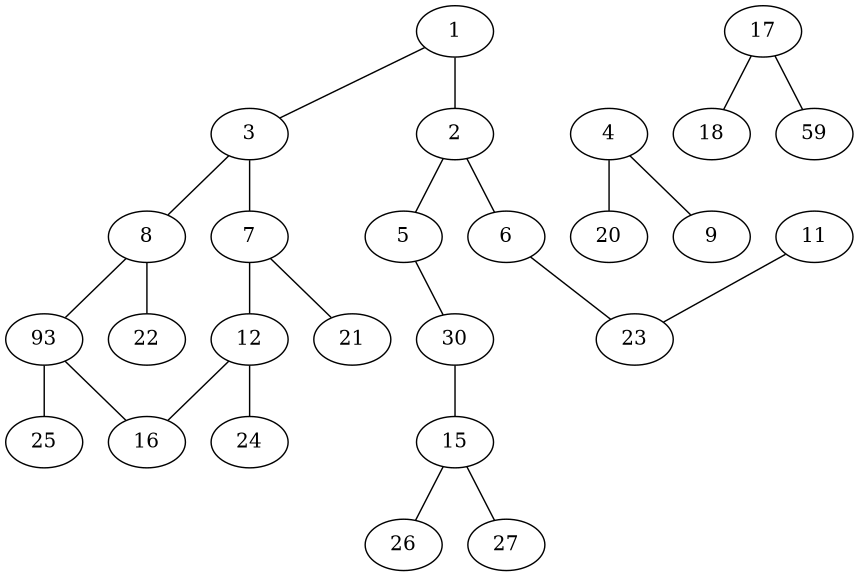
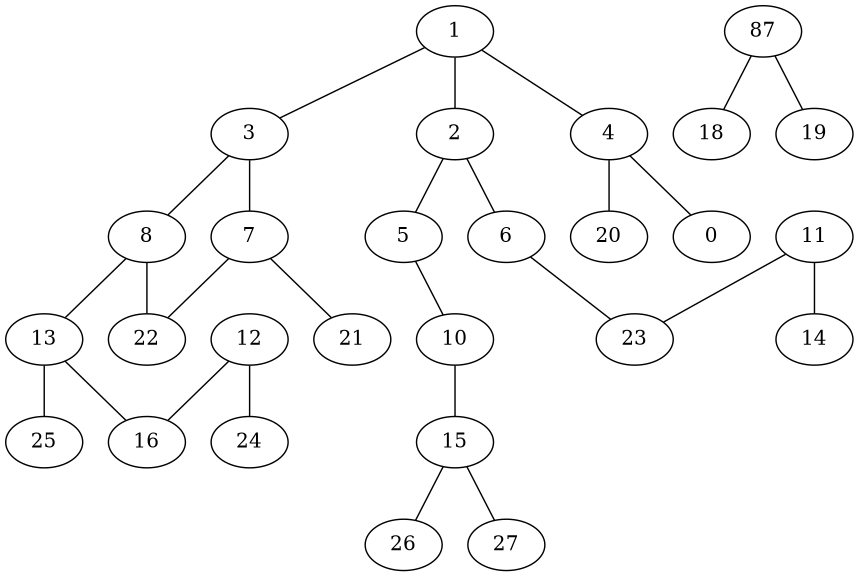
node "17": label "17" -> "87"
edge "1" -- "4": added
node "59": label "59" -> "19"
node "9": label "9" -> "0"
edge "7" -- "12": now "7" -- "22"
node "93": label "93" -> "13"
node "30": label "30" -> "10"
node "14": added
